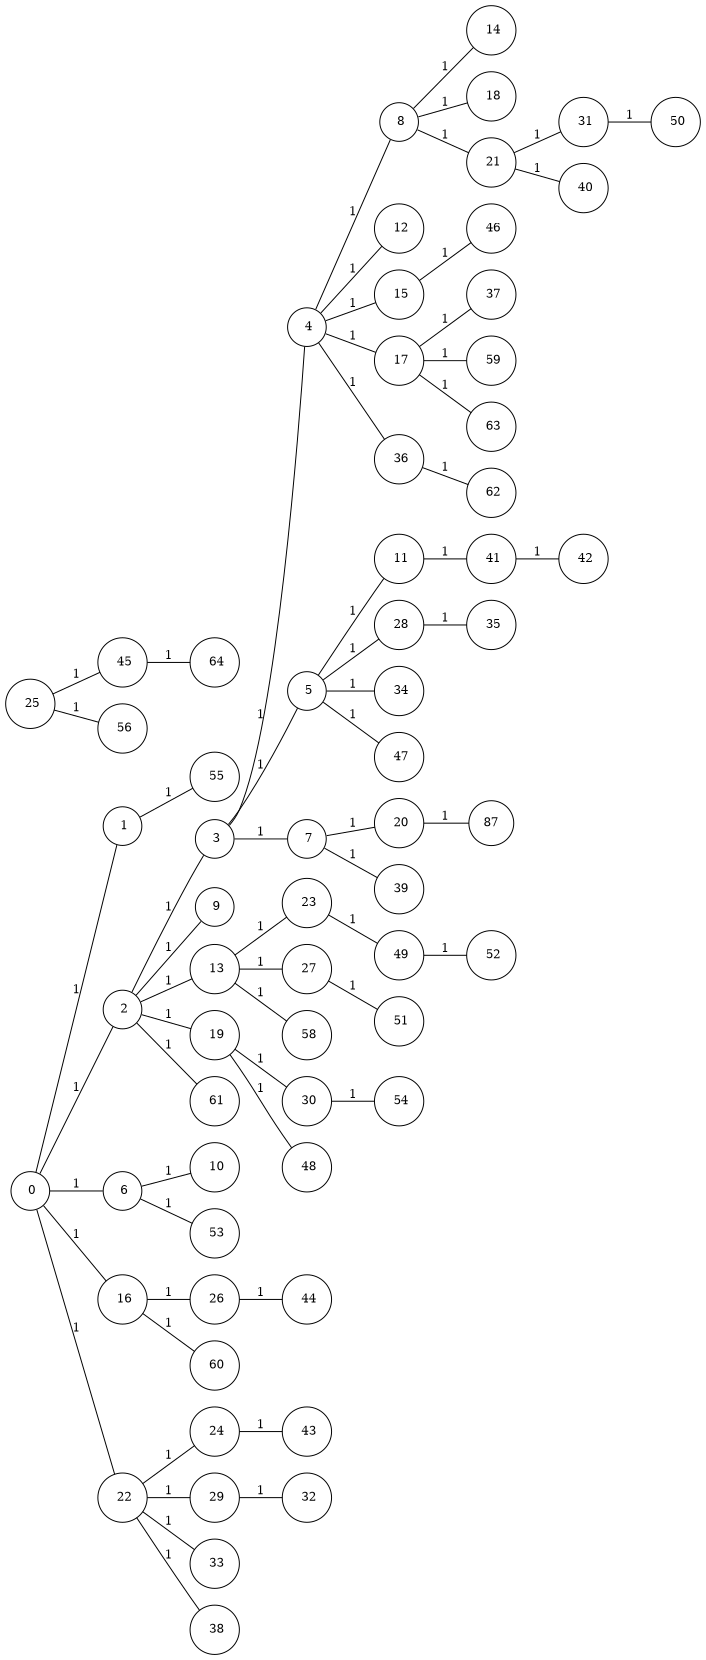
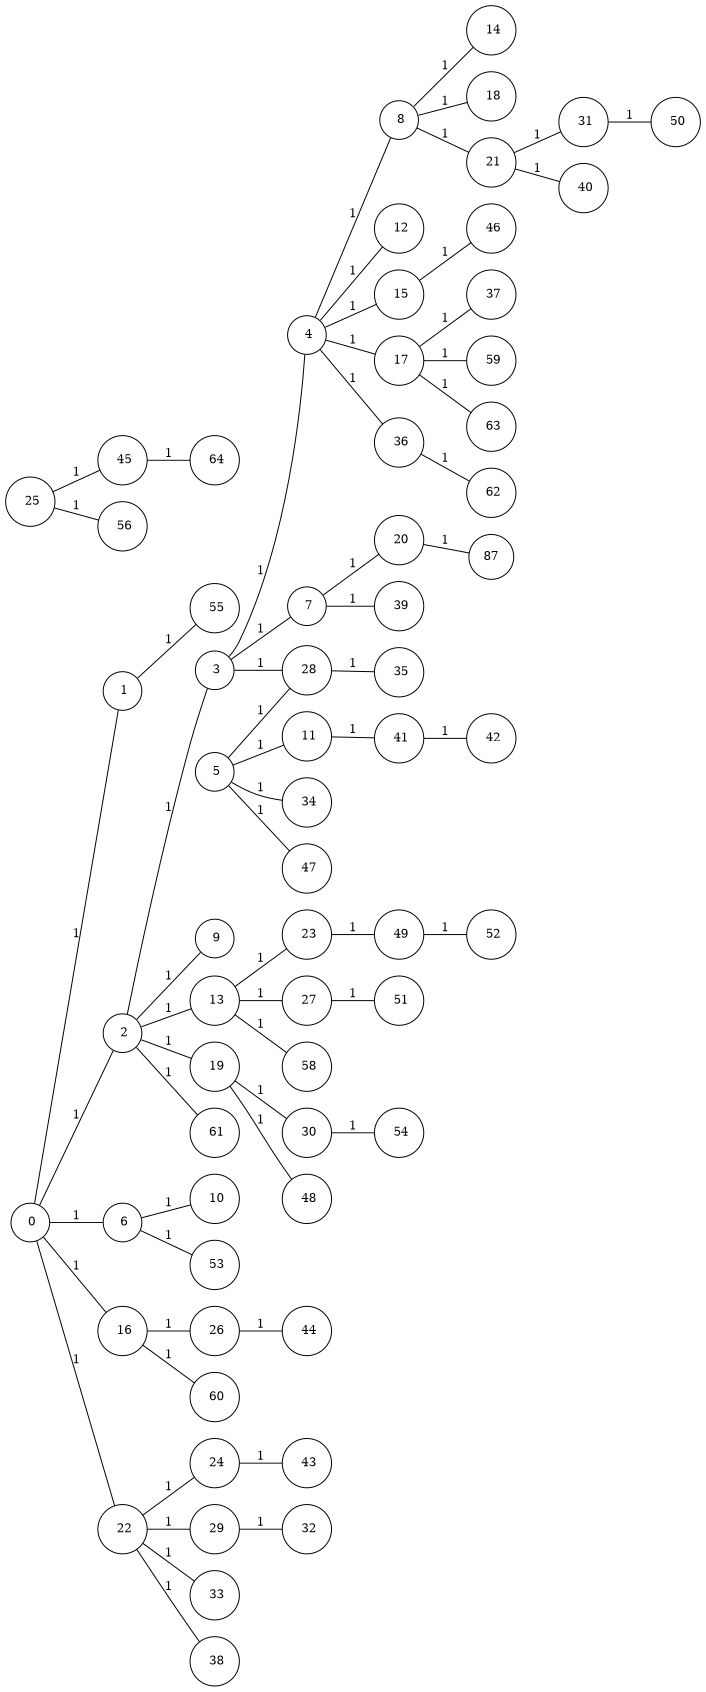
edge "5" -- "3": now "28" -- "3"
